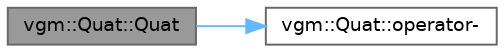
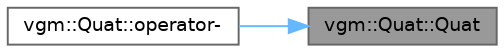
edge "vgm::Quat::Quat" -> "vgm::Quat::operator-": reversed
